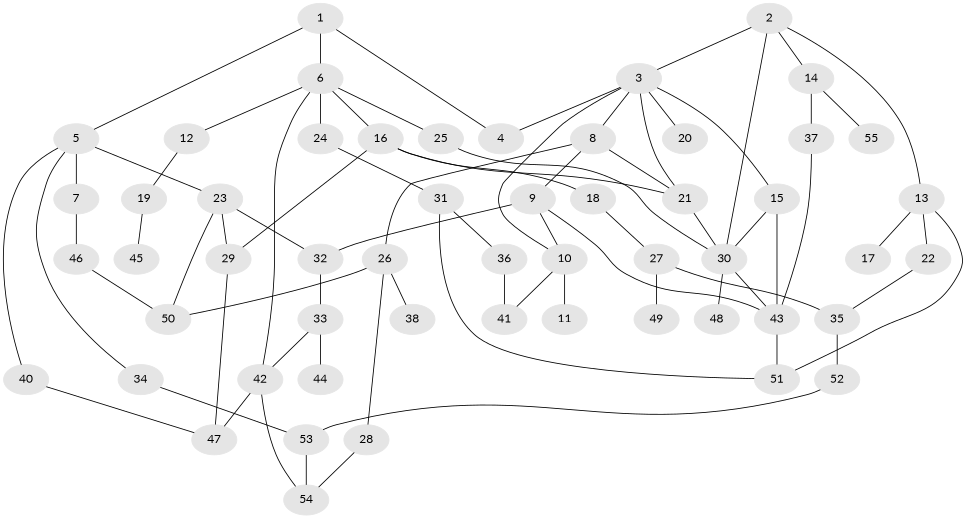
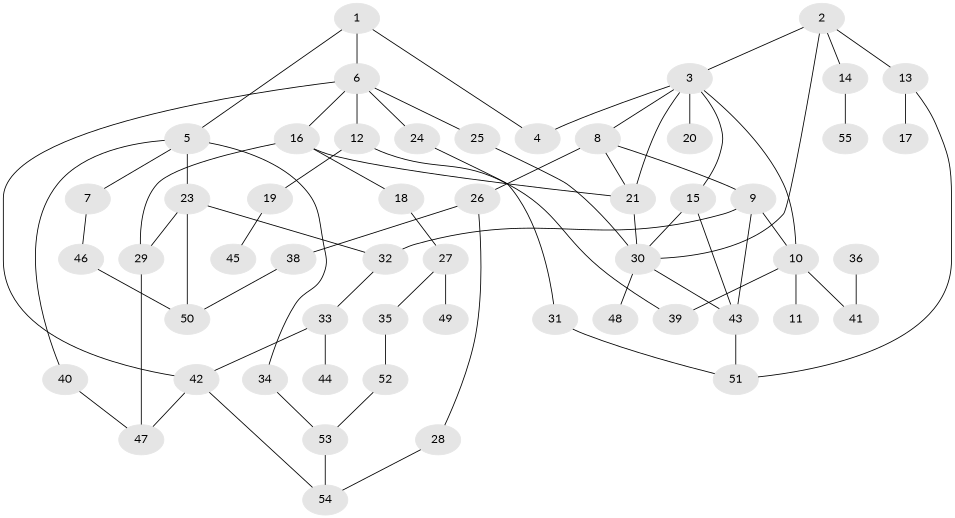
node "37": removed
edge "31" -- "36": removed
node "22": removed
edge "26" -- "50": now "38" -- "50"
node "39": added
